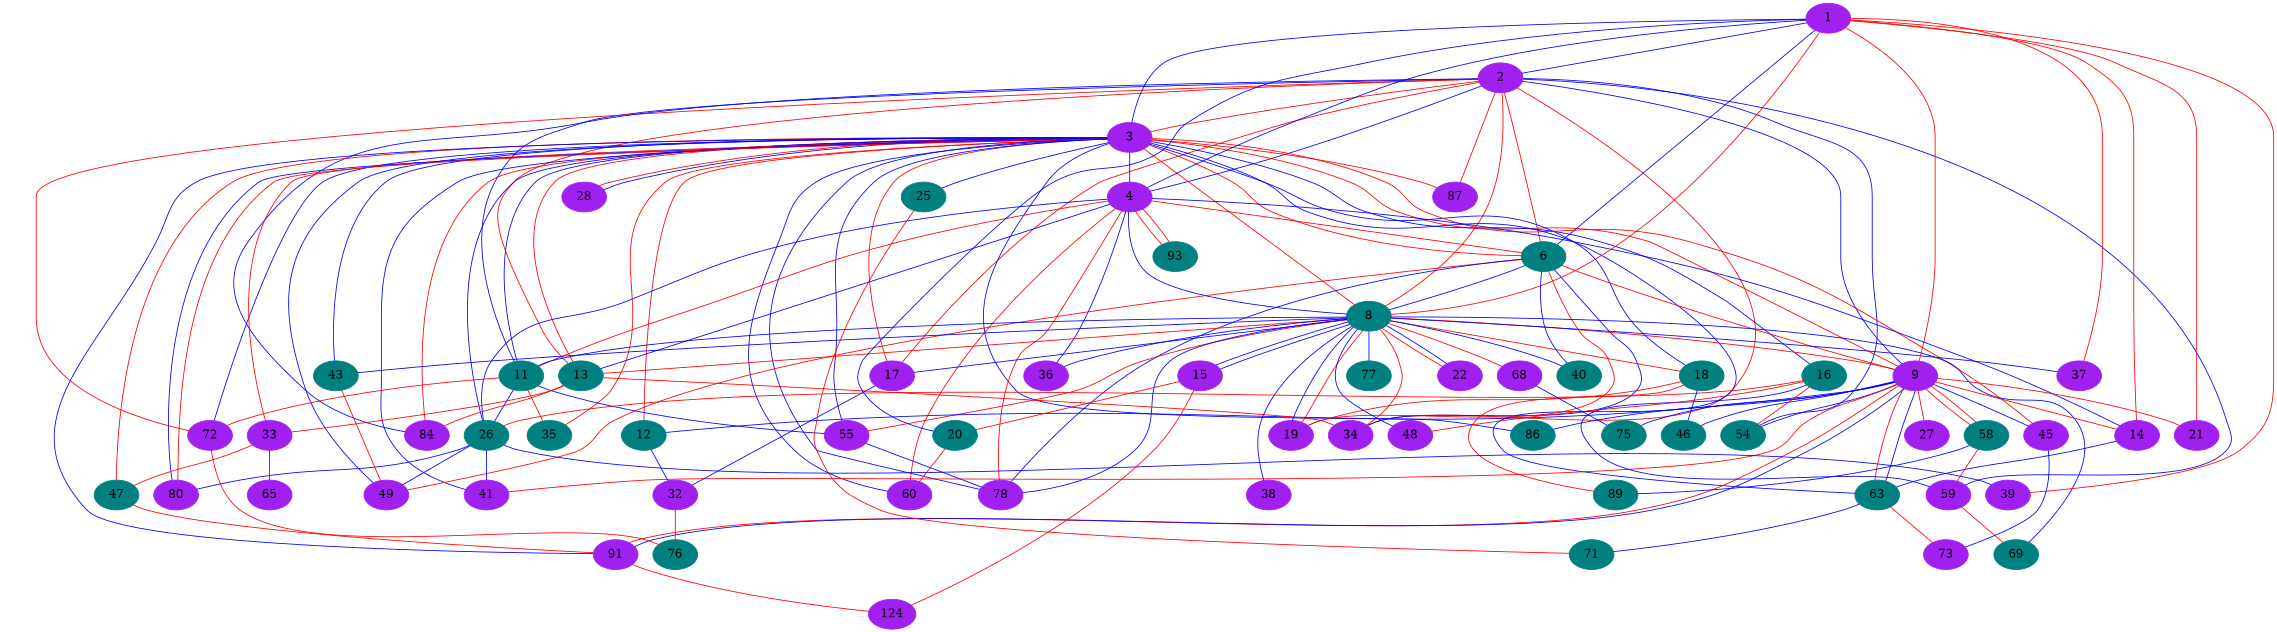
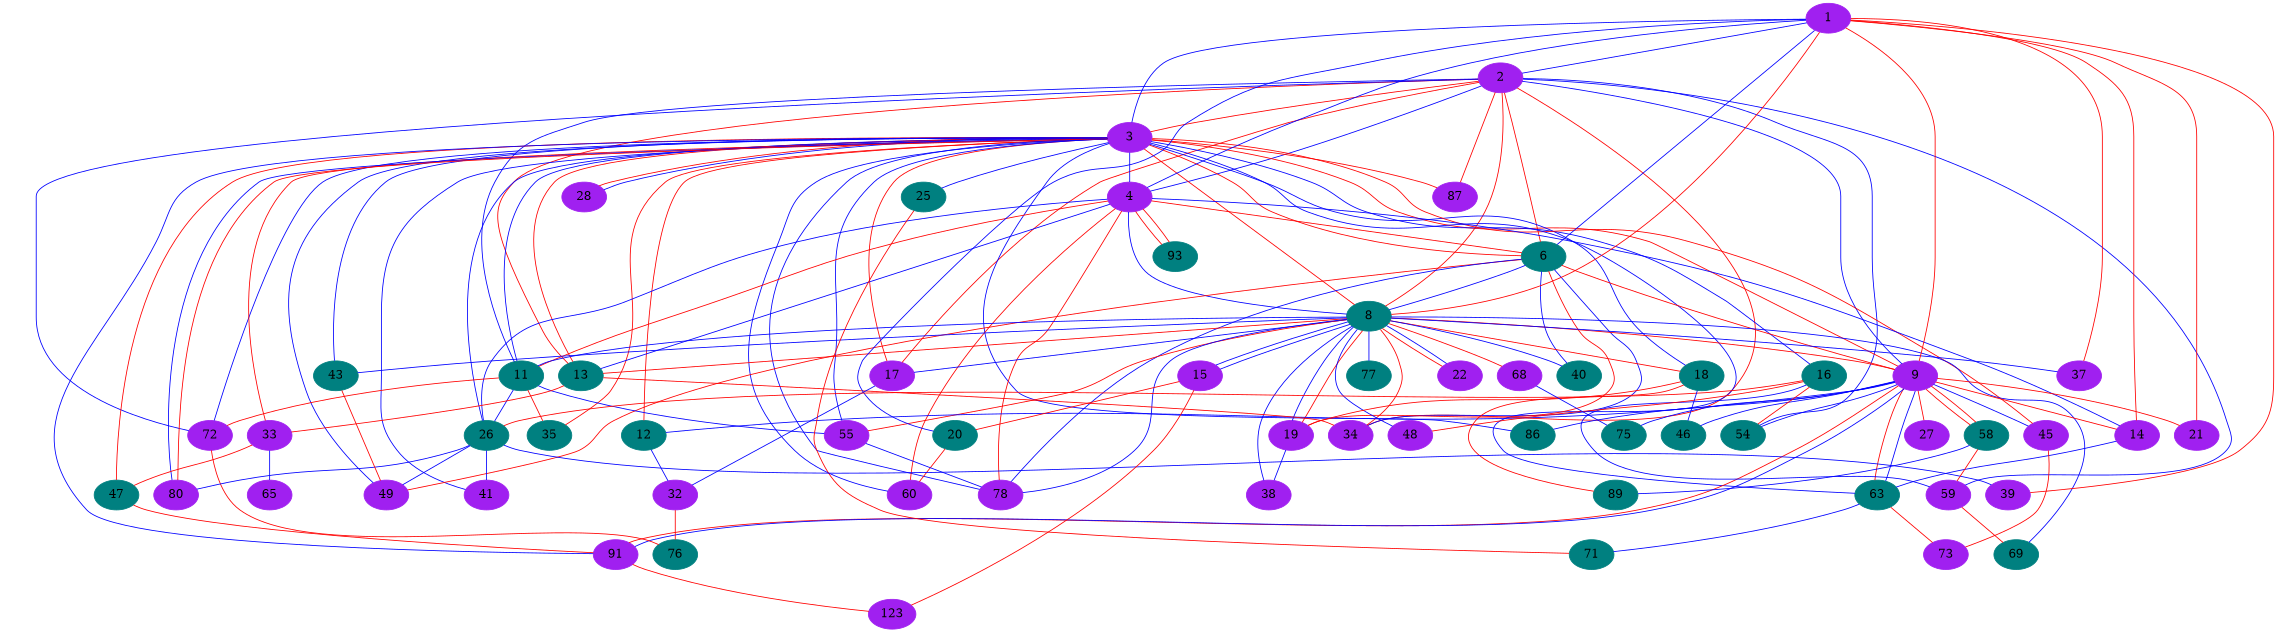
edge "2" -- "72": color red -> blue
node "36": removed
node "84": removed
edge "19" -- "38": added
edge "9" -- "41": removed
edge "45" -- "73": color blue -> red
node "124": label "124" -> "123"
